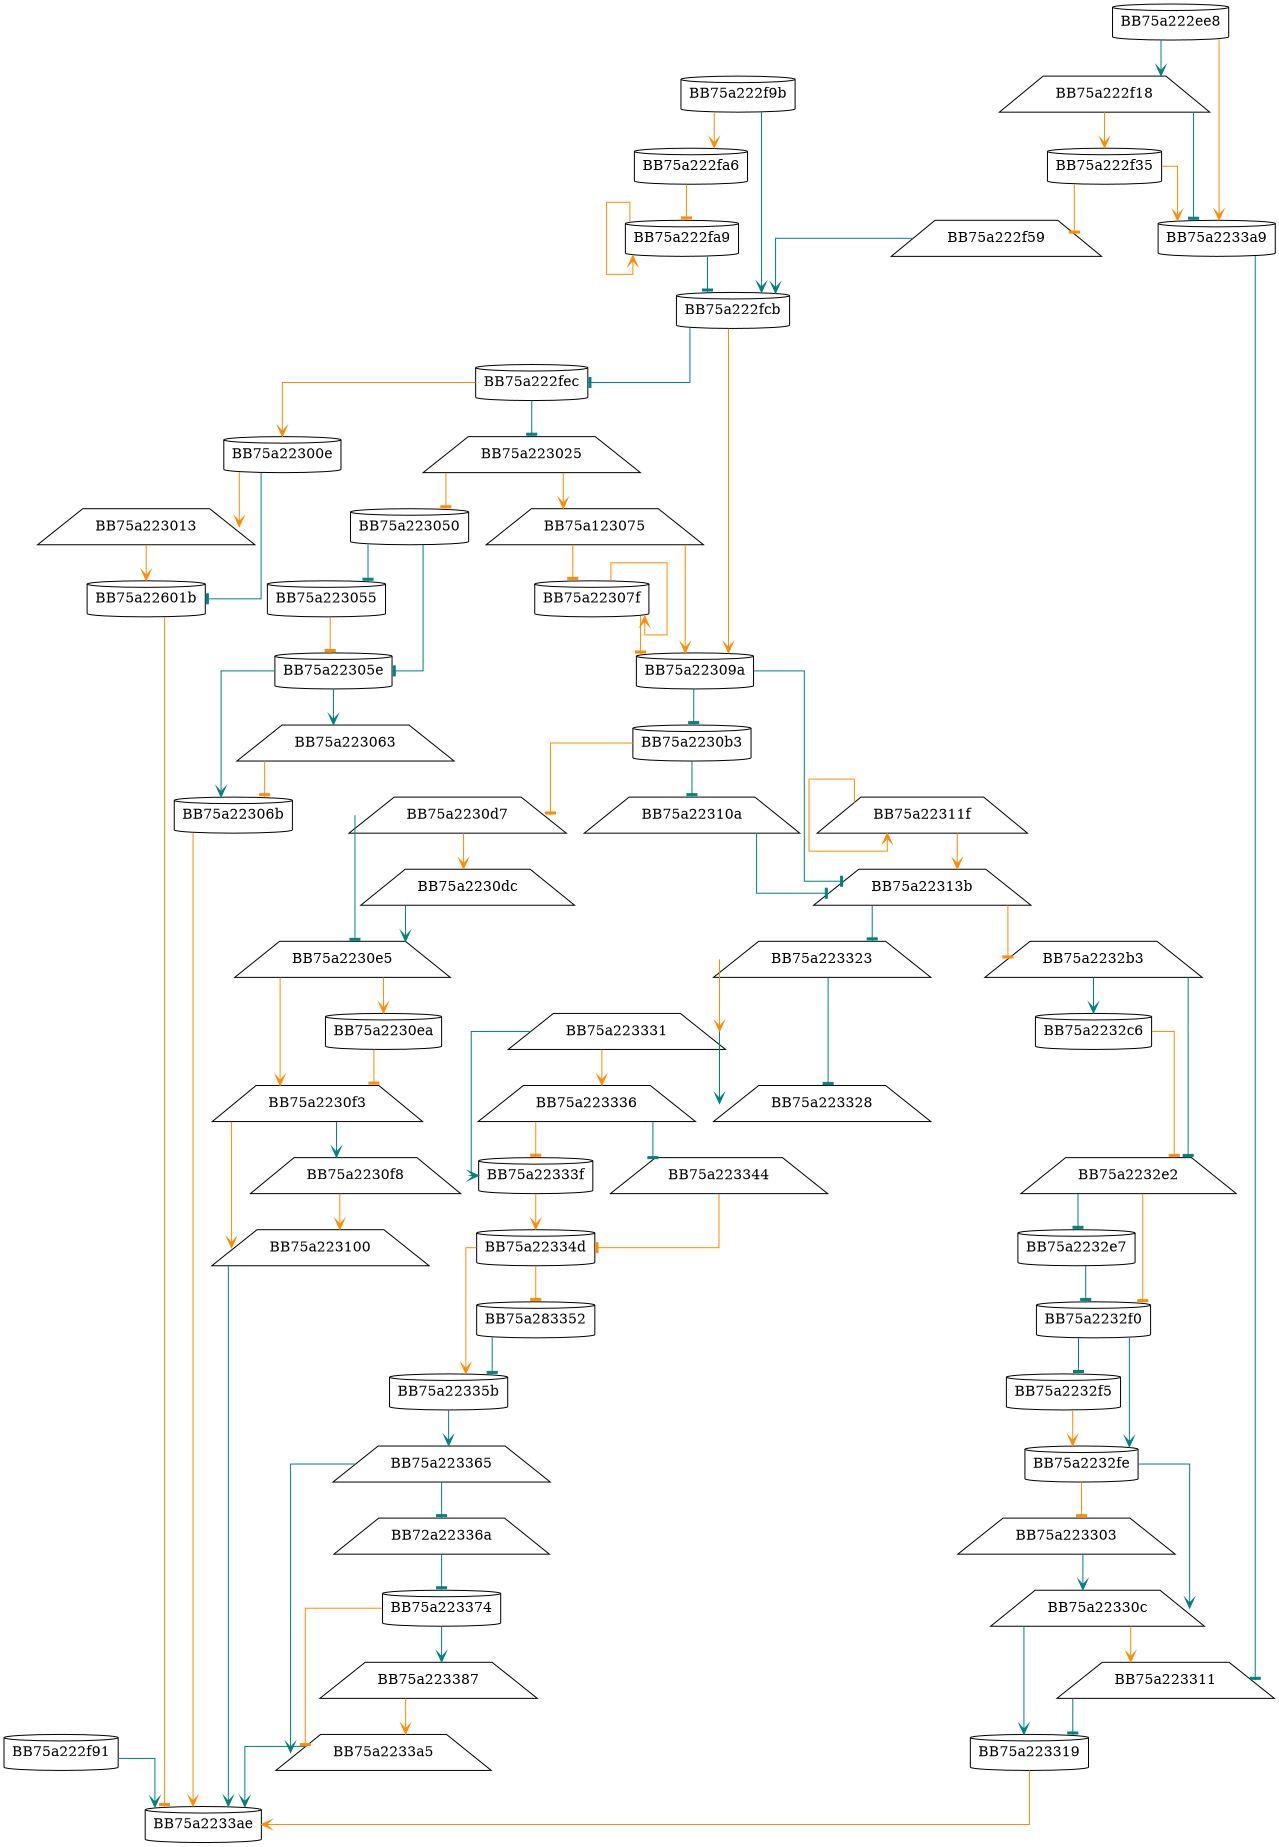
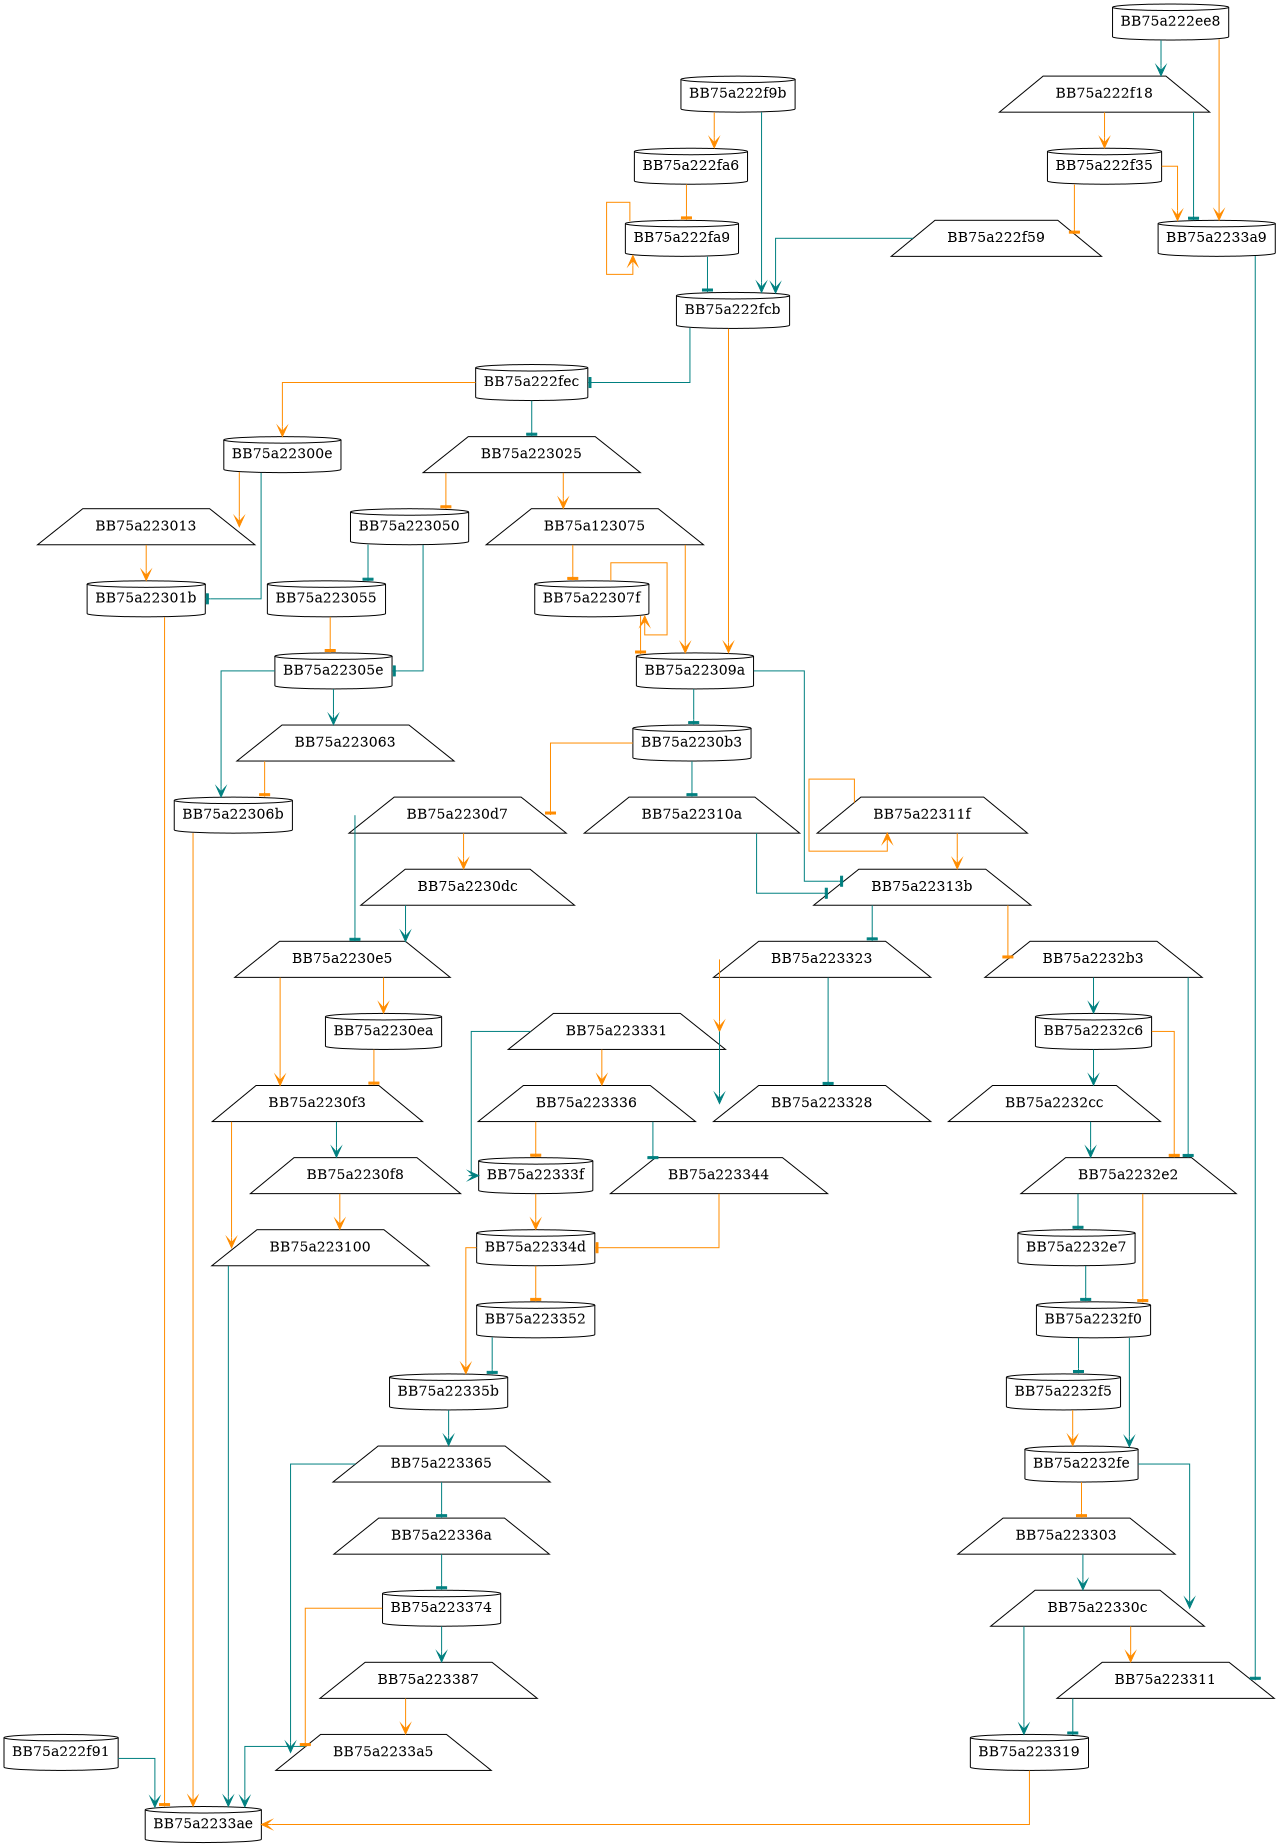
node "BB75a22601b": label "BB75a22601b" -> "BB75a22301b"
node "BB75a2232cc": added
node "BB75a283352": label "BB75a283352" -> "BB75a223352"
node "BB72a22336a": label "BB72a22336a" -> "BB75a22336a"
